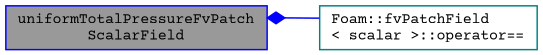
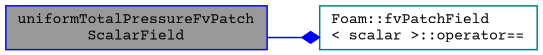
edge "Foam::fvPatchField < scalar >::operator==" -> "uniformTotalPressureFvPatch ScalarField": reversed
